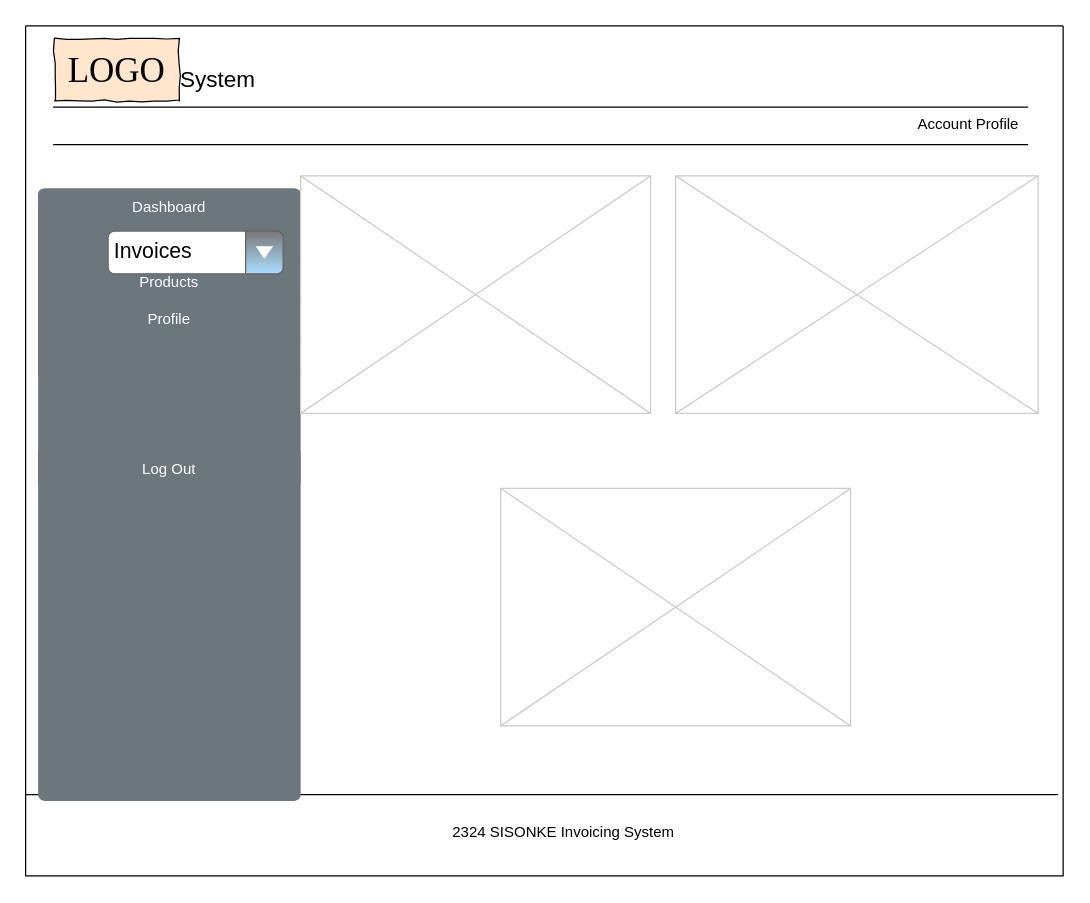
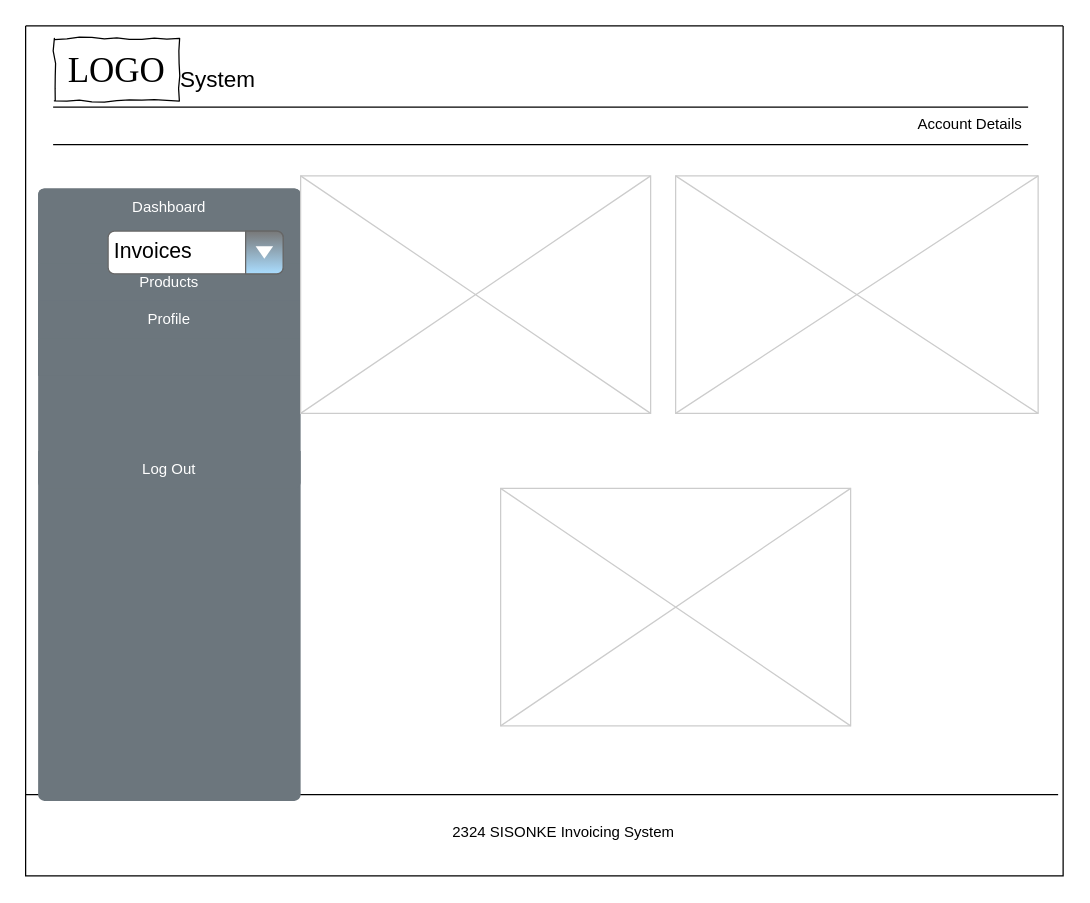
node "LOGO": fillcolor #ffe6cc -> #ffffff
node "Account Profile": label "Account Profile" -> "Account Details"
